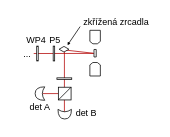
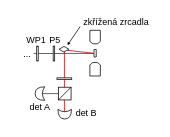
node "WP4": label "WP4" -> "WP1"
